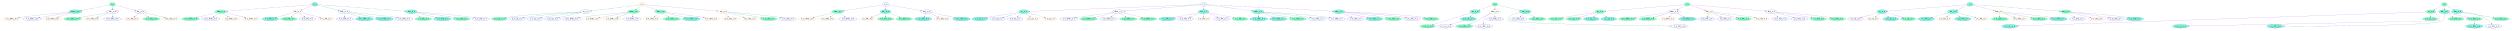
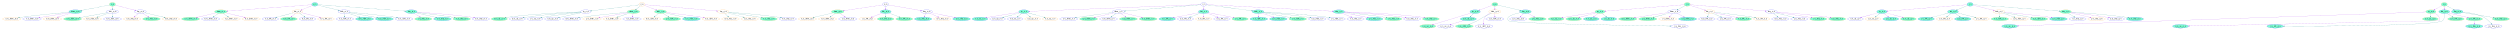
node "(1, 1)__left__(0, 1)": fillcolor aquamarine -> white
